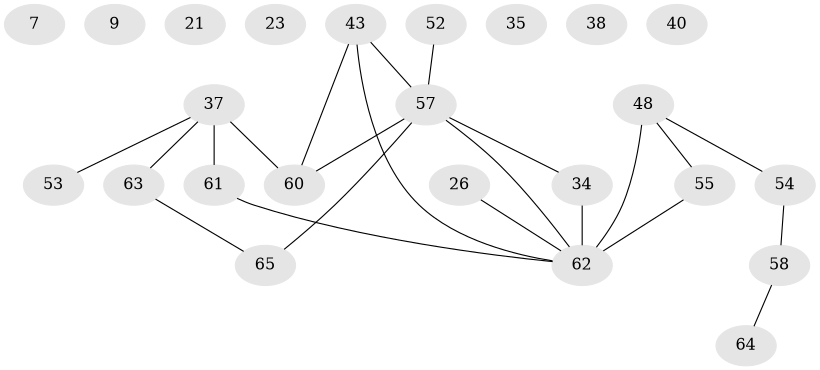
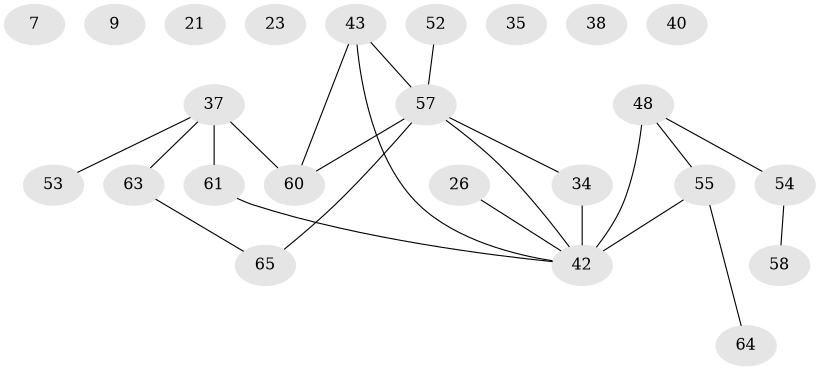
node "62": label "62" -> "42"
edge "58" -- "64": now "55" -- "64"
